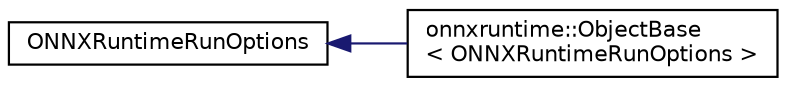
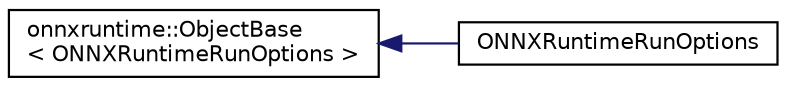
edge "onnxruntime::ObjectBase < ONNXRuntimeRunOptions >" -> "ONNXRuntimeRunOptions": reversed
